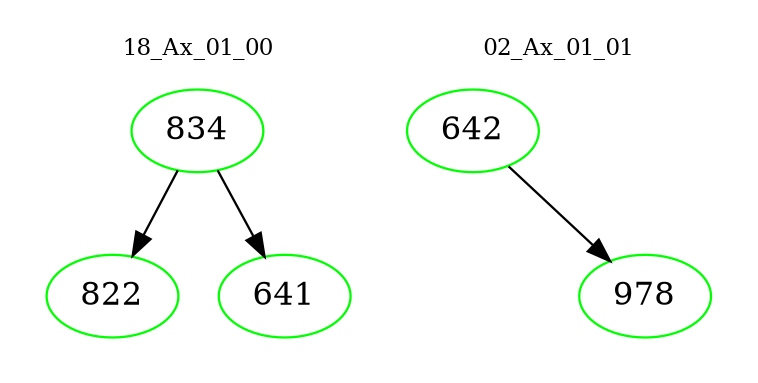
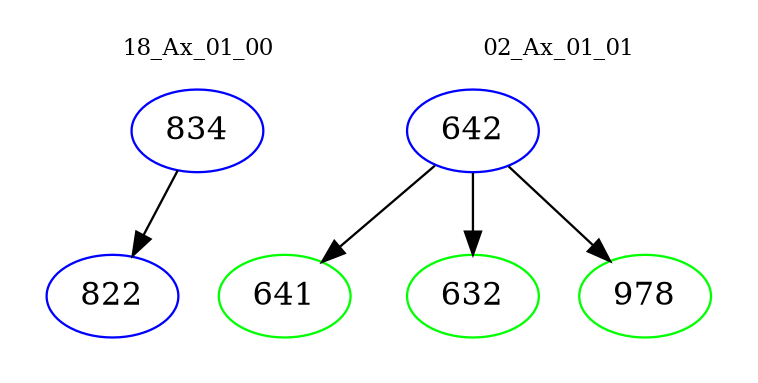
node "834": color green -> blue
node "642": color green -> blue
edge "834" -> "641": now "642" -> "641"
node "822": color green -> blue
node "632": added
